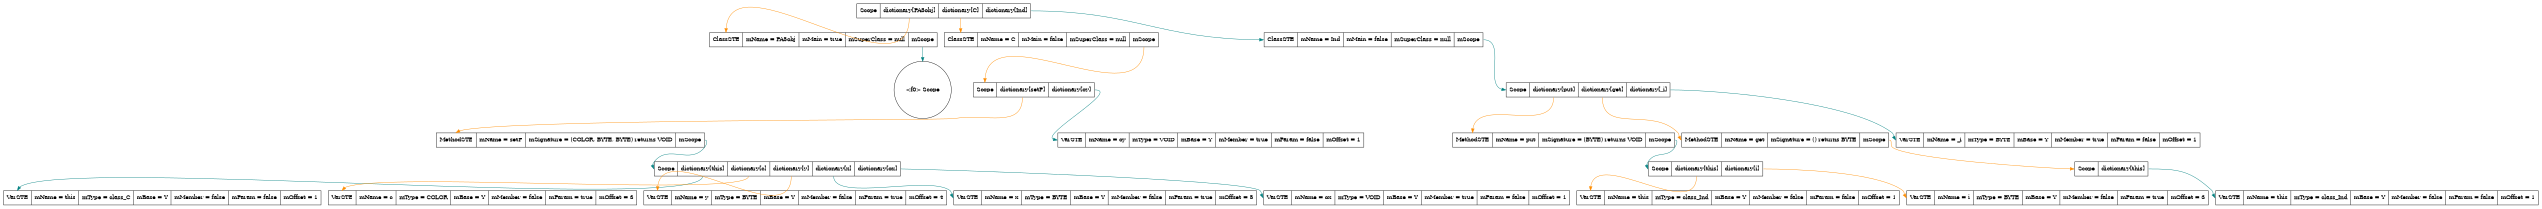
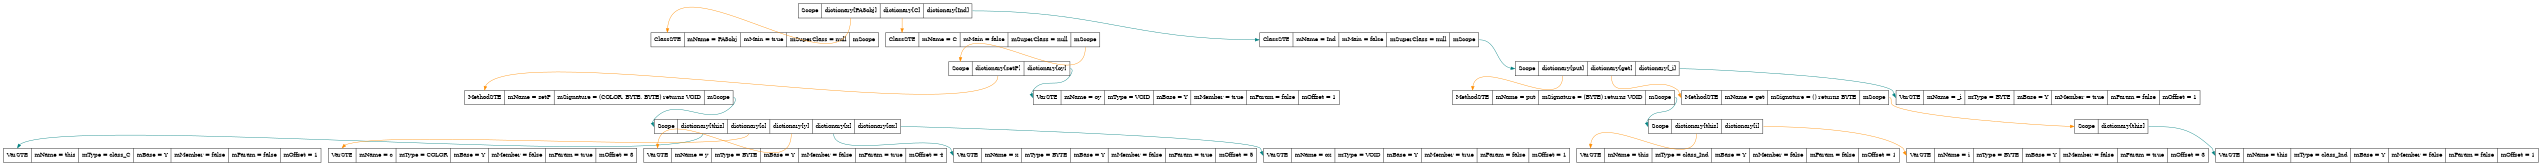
node "<f0> Scope": removed
